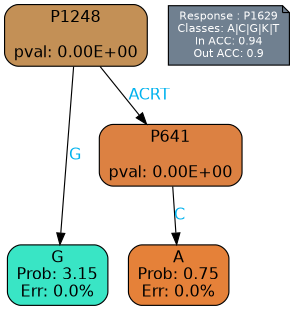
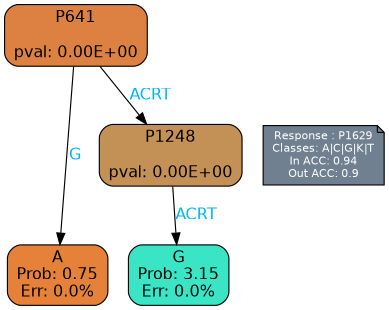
edge "P1248 pval: 0.00E+00" -> "P641 pval: 0.00E+00": reversed
edge "P1248 pval: 0.00E+00" -> "G Prob: 3.15 Err: 0.0%": label "G" -> "ACRT"
edge "P641 pval: 0.00E+00" -> "A Prob: 0.75 Err: 0.0%": label "C" -> "G"
